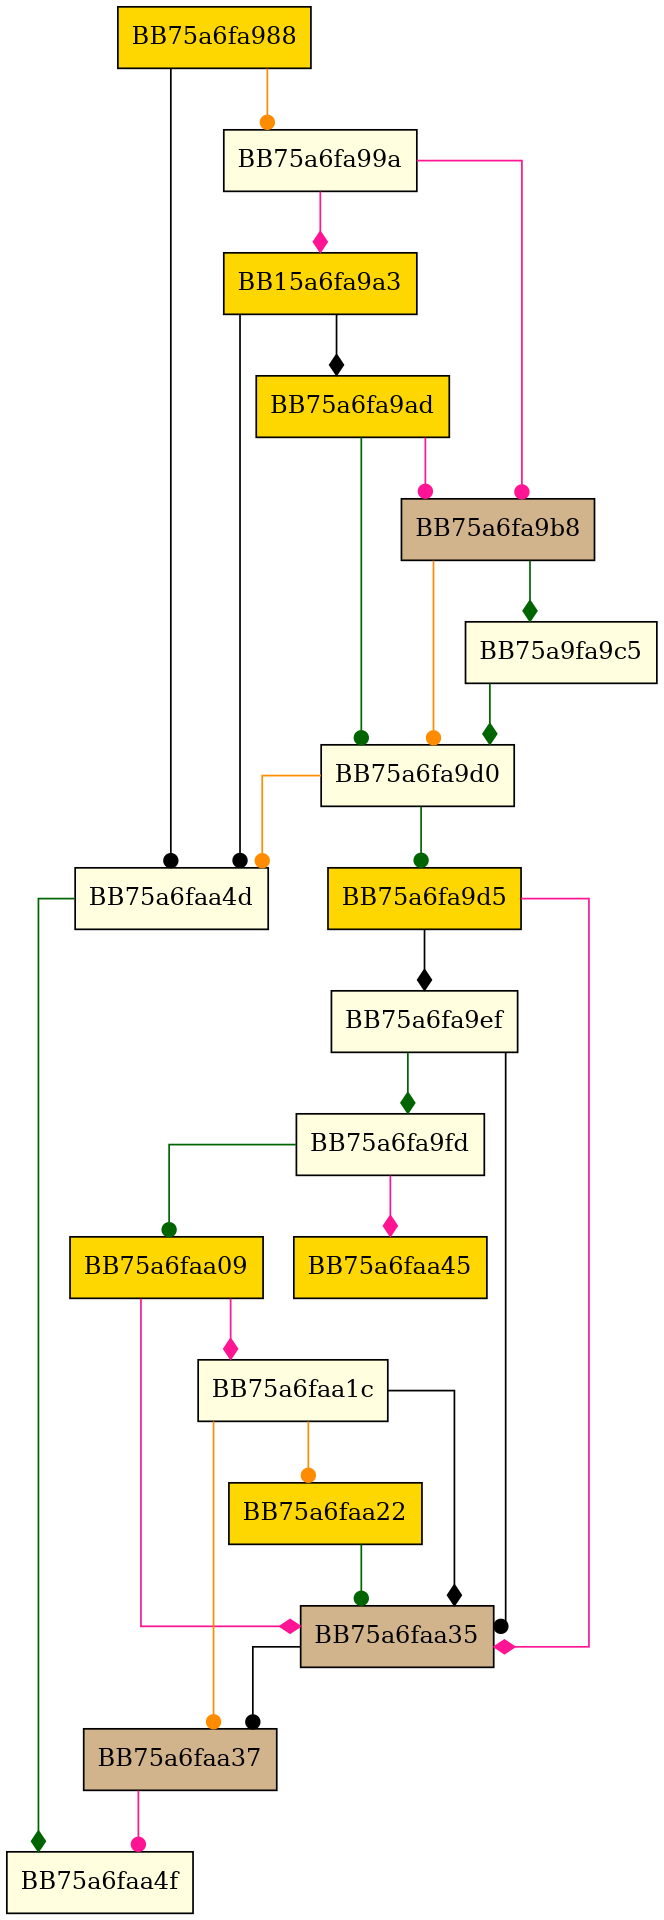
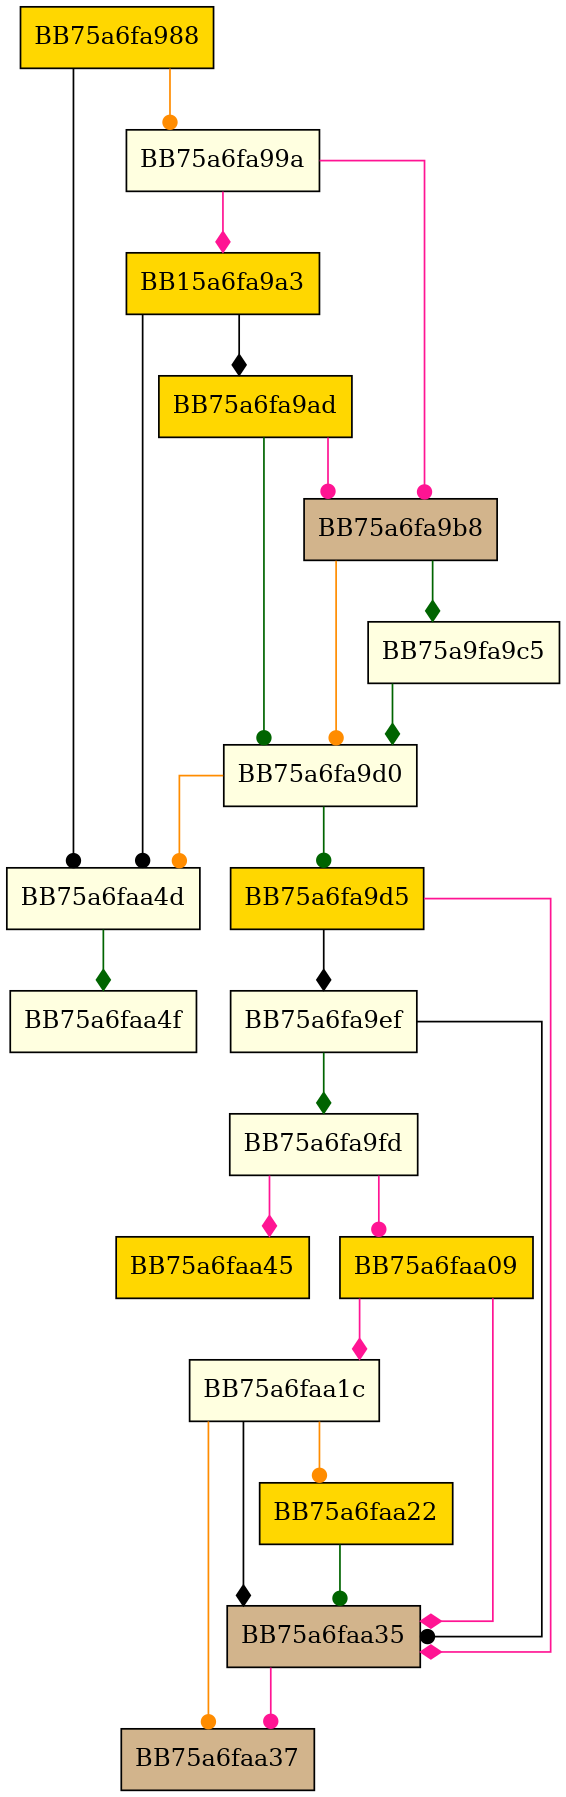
edge "BB75a6fa9fd" -> "BB75a6faa09": color darkgreen -> deeppink
edge "BB75a6faa35" -> "BB75a6faa37": color black -> deeppink
edge "BB75a6faa37" -> "BB75a6faa4f": removed
